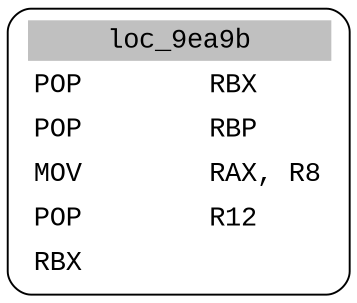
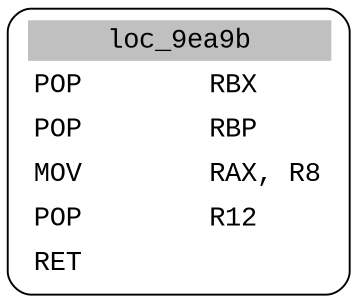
node "loc_9ea9b": text "RBX" -> "RET"
